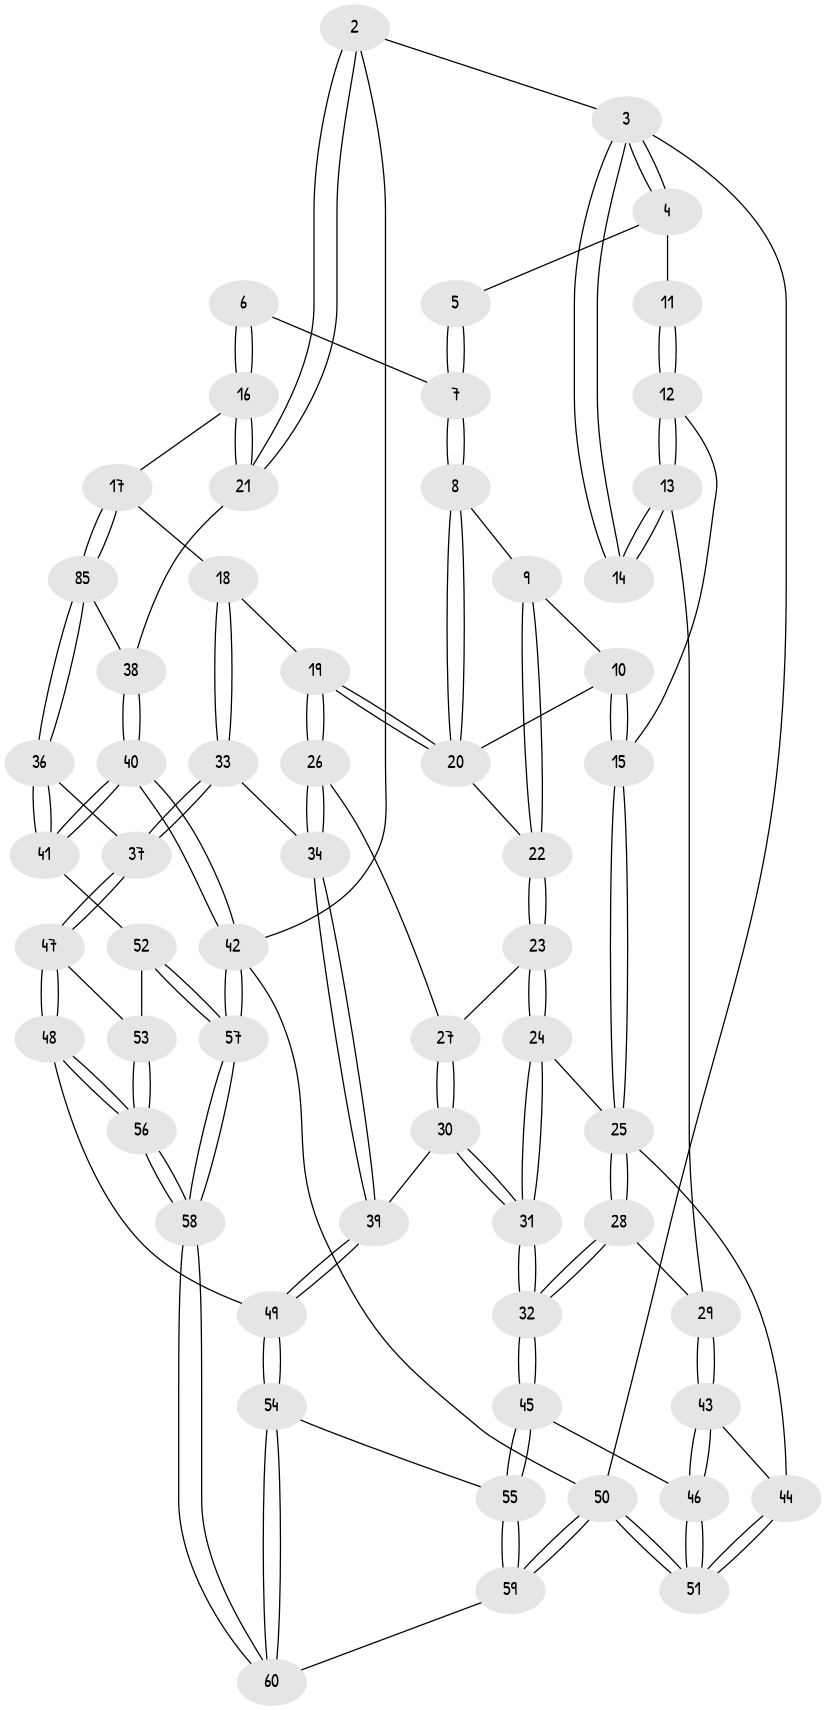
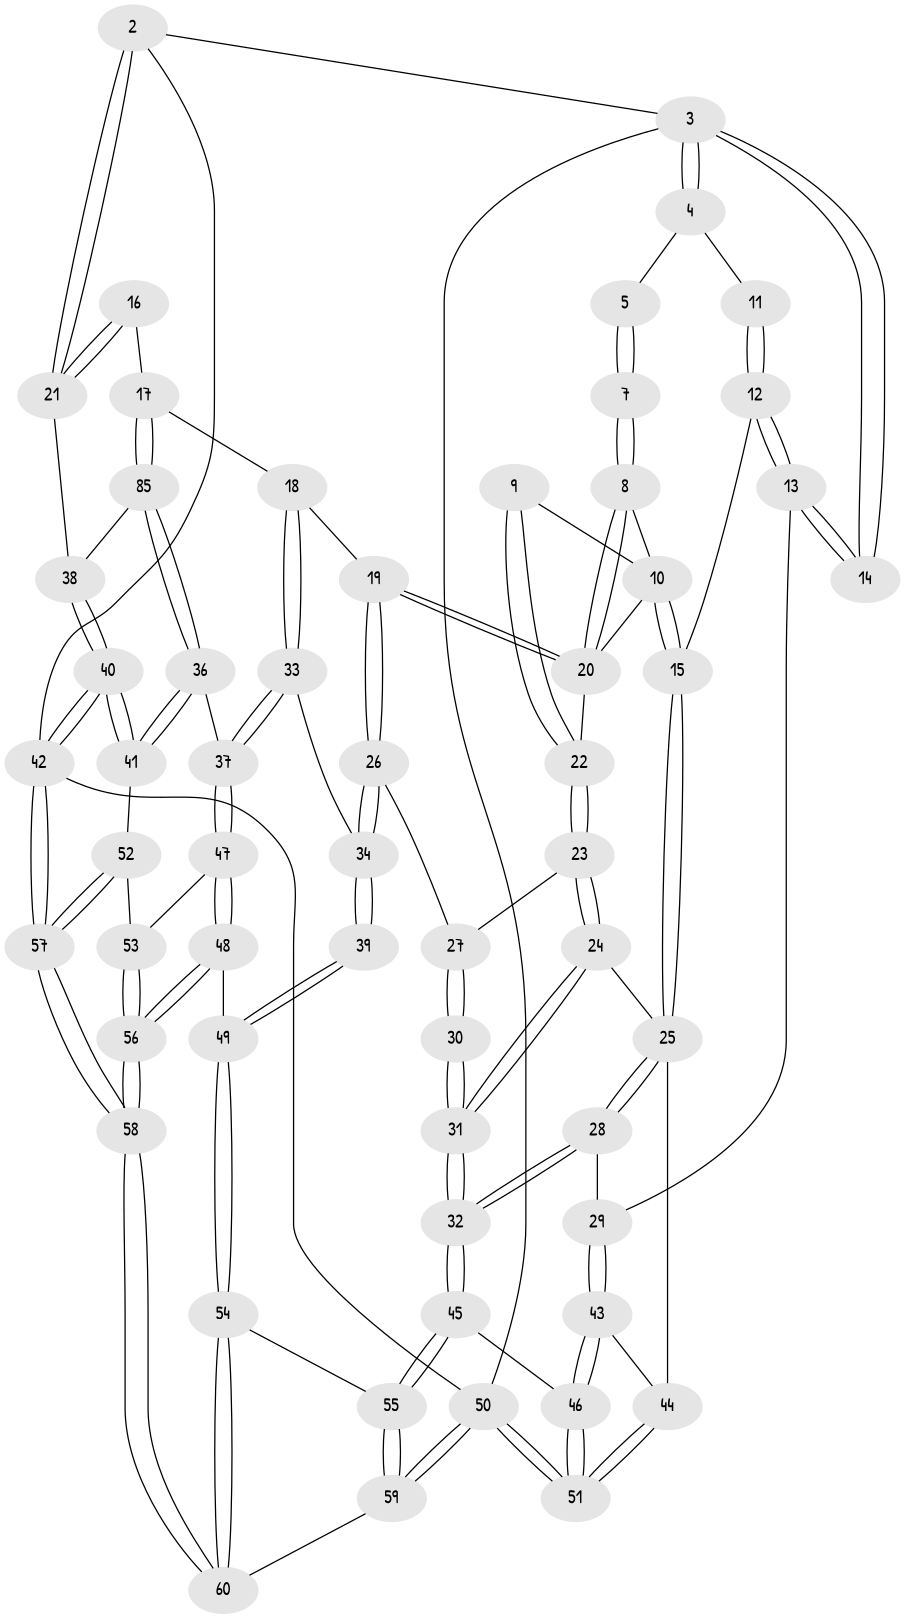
node "6": removed
edge "8" -- "9": now "8" -- "10"
edge "30" -- "39": removed
